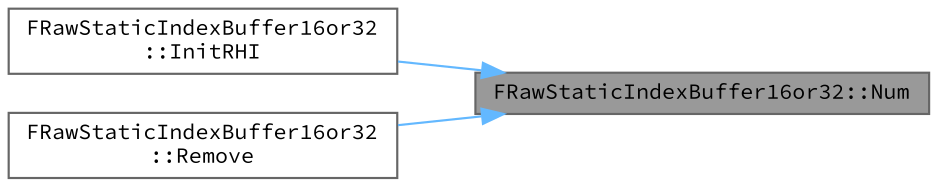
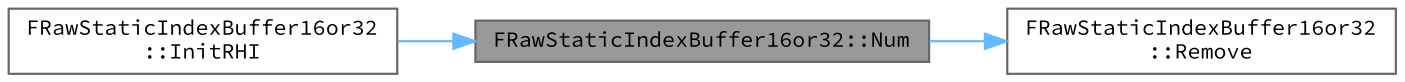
edge "FRawStaticIndexBuffer16or32 ::Remove" -> "FRawStaticIndexBuffer16or32::Num": reversed
